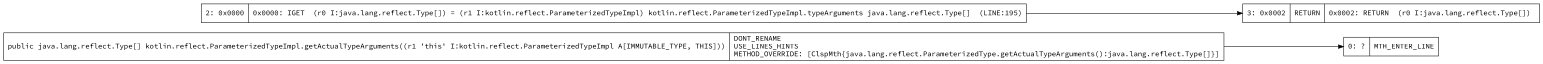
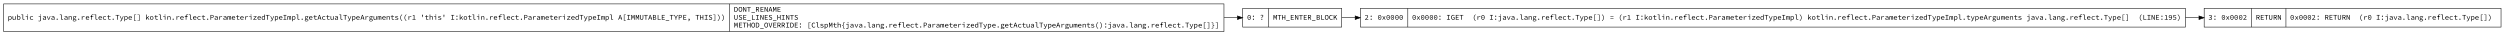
edge "0: ?" -> "2: 0x0000": added
node "0: ?": text "MTH_ENTER_LINE" -> "MTH_ENTER_BLOCK"
